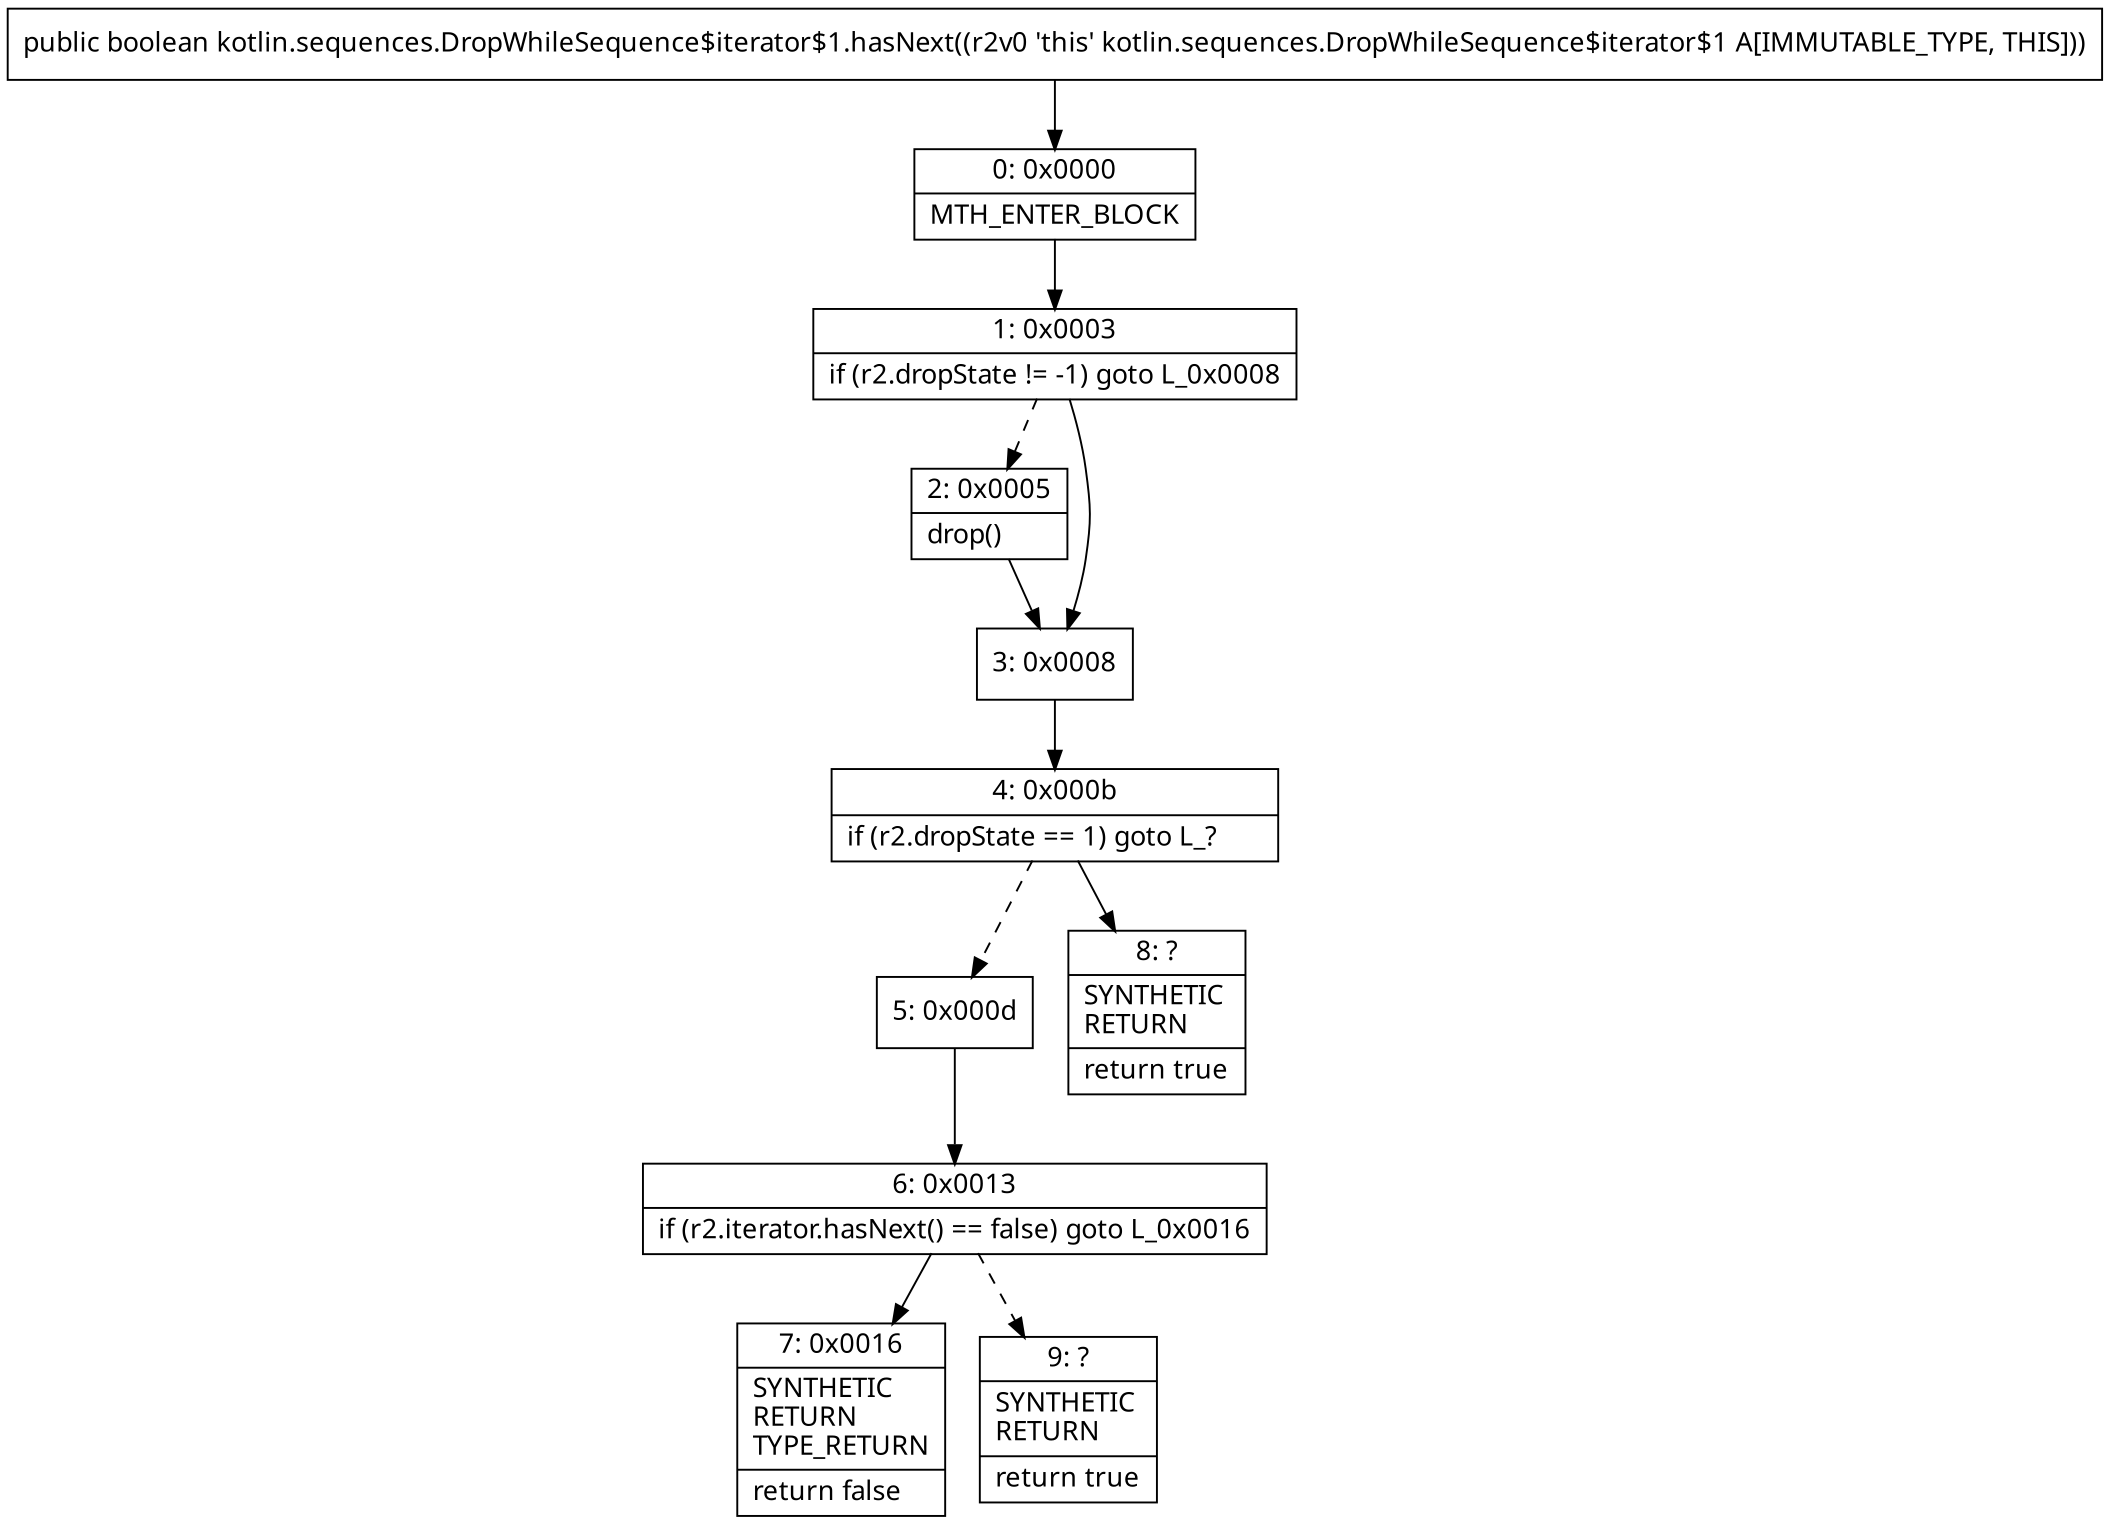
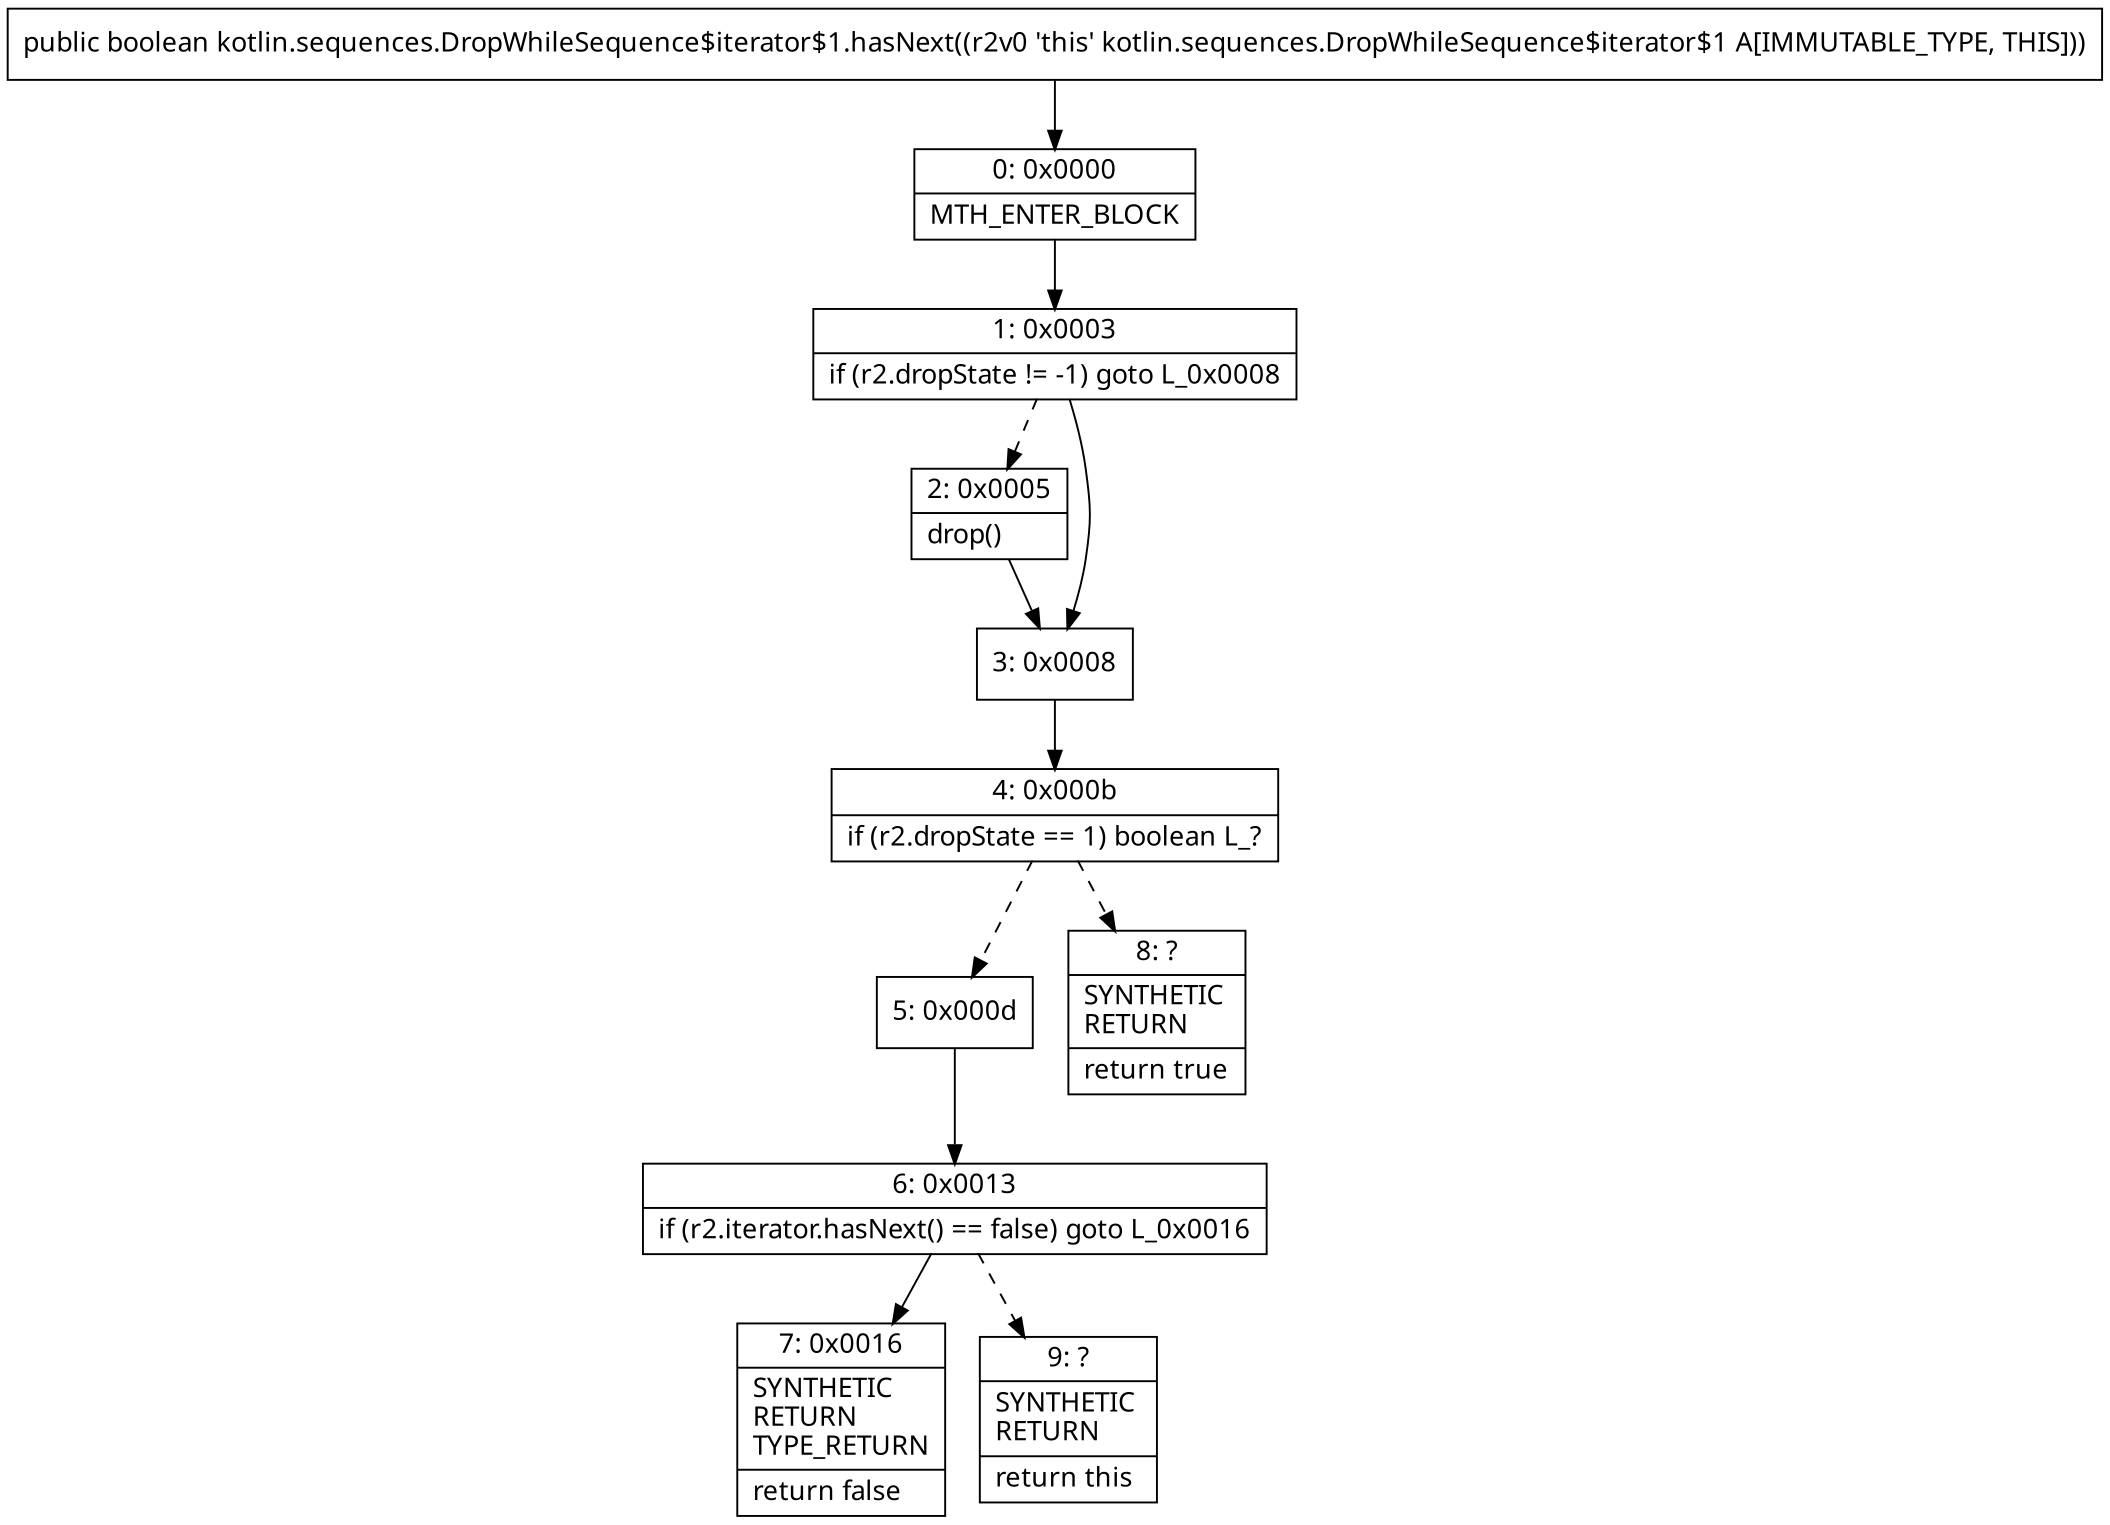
node "4: 0x000b": text "if (r2.dropState == 1) goto L_?" -> "if (r2.dropState == 1) boolean L_?"
edge "4: 0x000b" -> "8: ?": style solid -> dashed
node "9: ?": text "return true" -> "return this"
